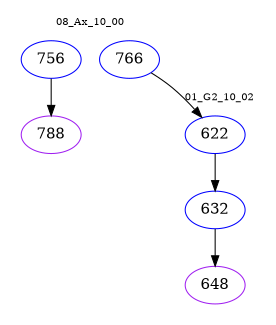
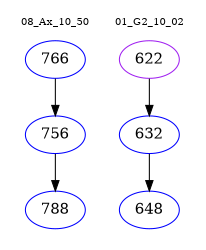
cluster "08_Ax_10_00": label "08_Ax_10_00" -> "08_Ax_10_50"
edge "766" -> "622": now "766" -> "756"
node "788": color purple -> blue
node "622": color blue -> purple
node "648": color purple -> blue
